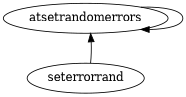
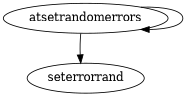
edge "seterrorrand" -> "atsetrandomerrors": reversed
